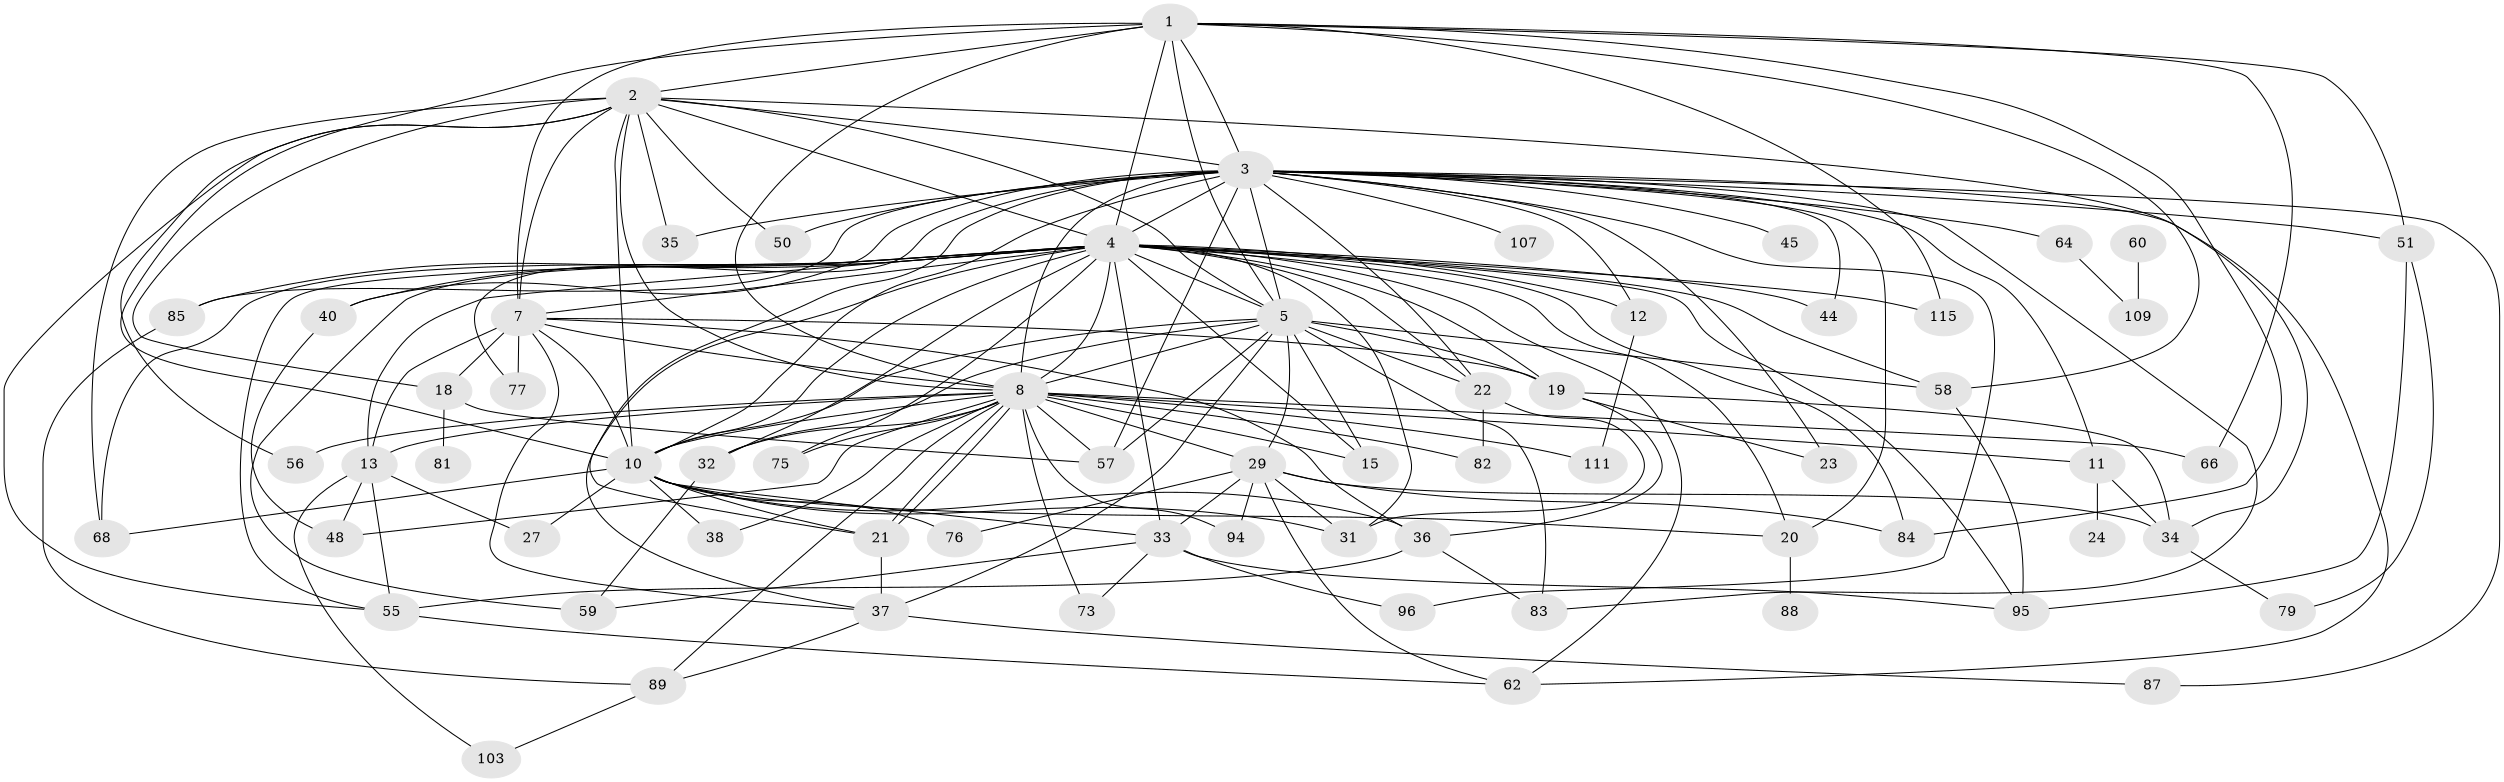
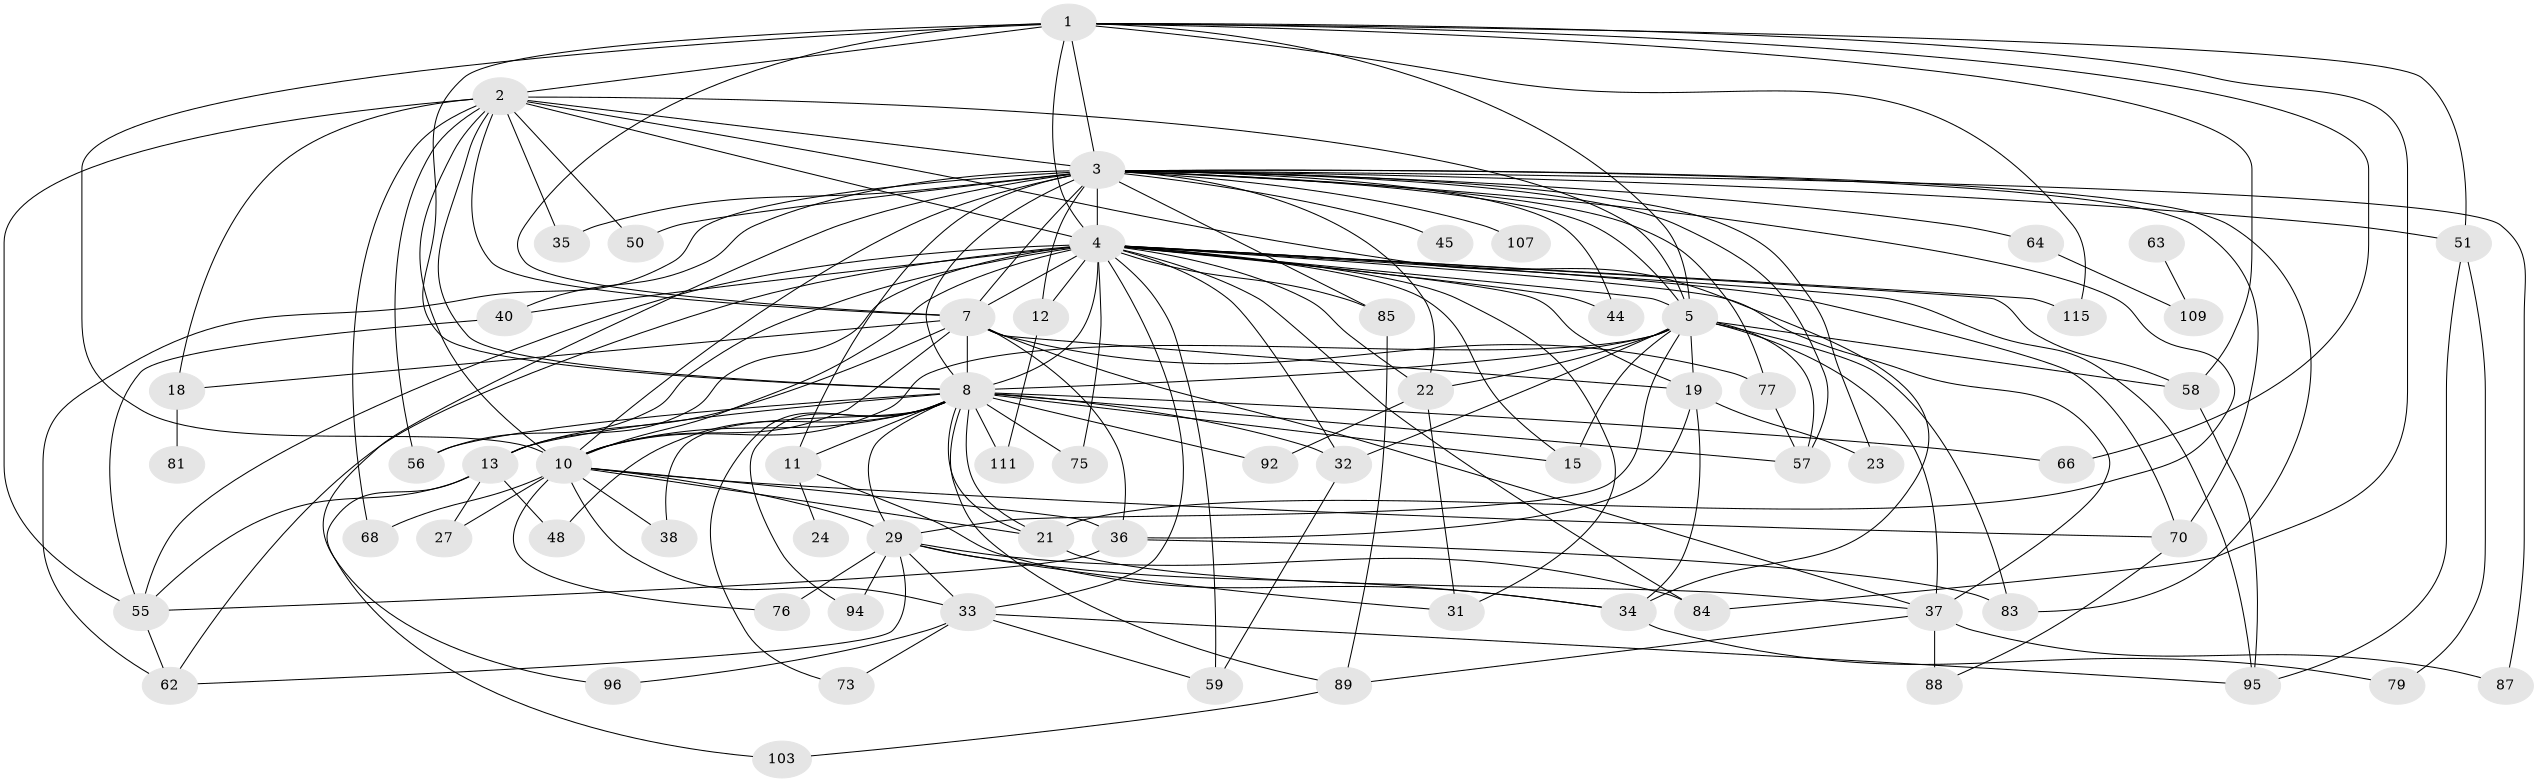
edge "3" -- "7": added
node "60": label "60" -> "63"
edge "4" -- "68": now "4" -- "56"
edge "40" -- "48": now "40" -- "55"
edge "18" -- "57": now "77" -- "57"
node "82": label "82" -> "92"
edge "10" -- "31": now "10" -- "29"
node "20": label "20" -> "70"
edge "37" -- "88": added
